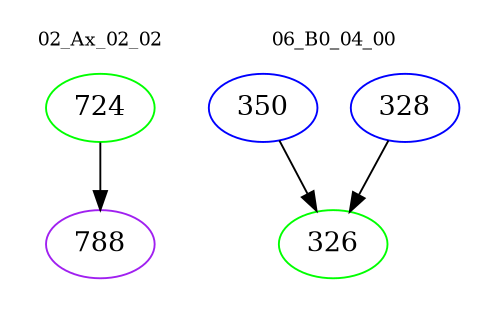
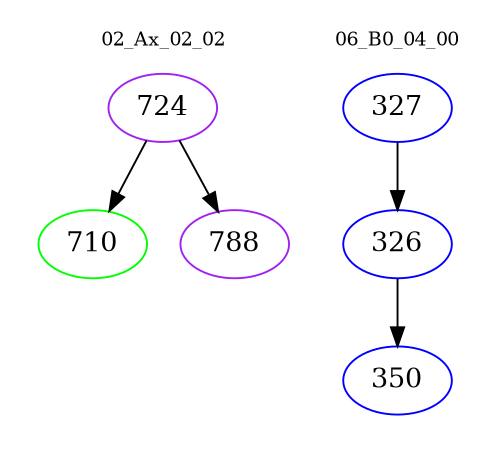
node "724": color green -> purple
node "328": label "328" -> "327"
edge "350" -> "326": reversed
node "710": added
node "326": color green -> blue
